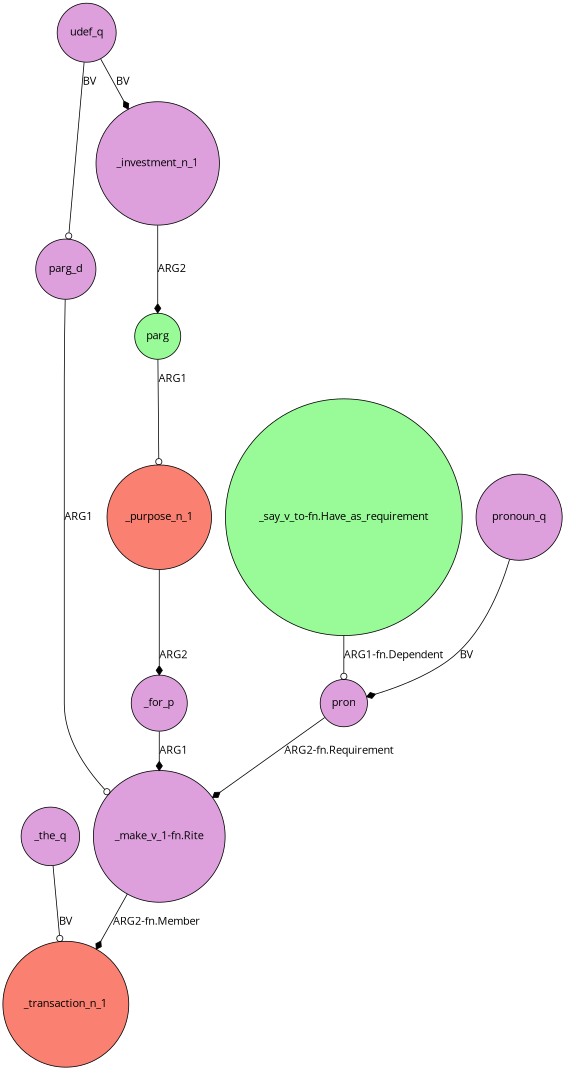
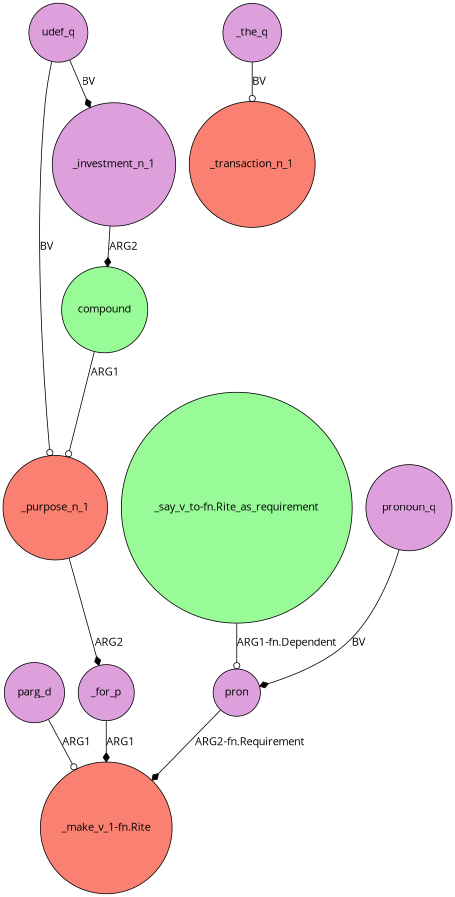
edge "udef_q" -> "parg_d": now "udef_q" -> "_purpose_n_1"
node "parg": label "parg" -> "compound"
node "_say_v_to-fn.Have_as_requirement": label "_say_v_to-fn.Have_as_requirement" -> "_say_v_to-fn.Rite_as_requirement"
node "_make_v_1-fn.Rite": fillcolor plum -> salmon
edge "_make_v_1-fn.Rite" -> "_transaction_n_1": removed, label "ARG2-fn.Member"
